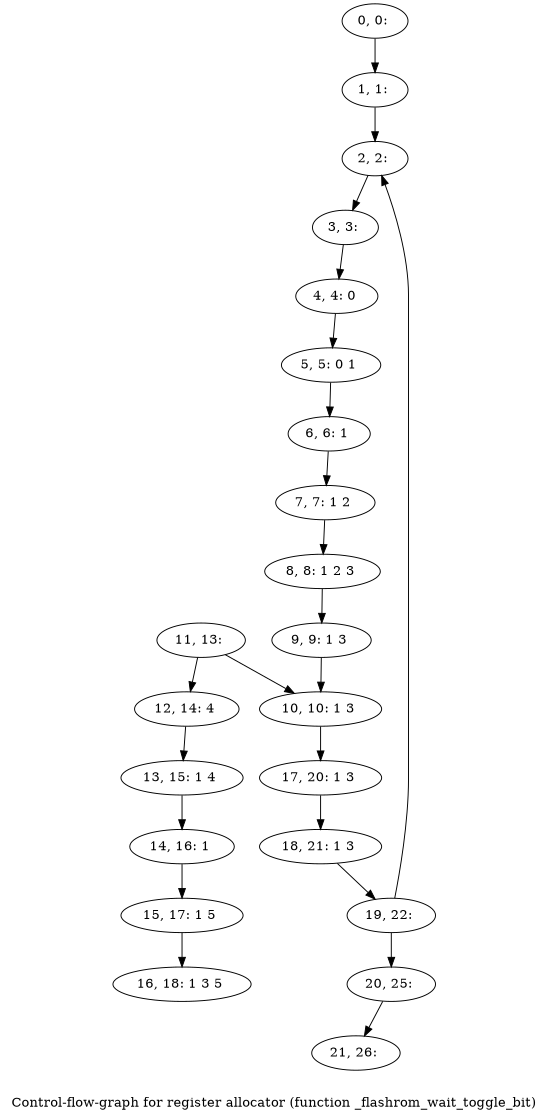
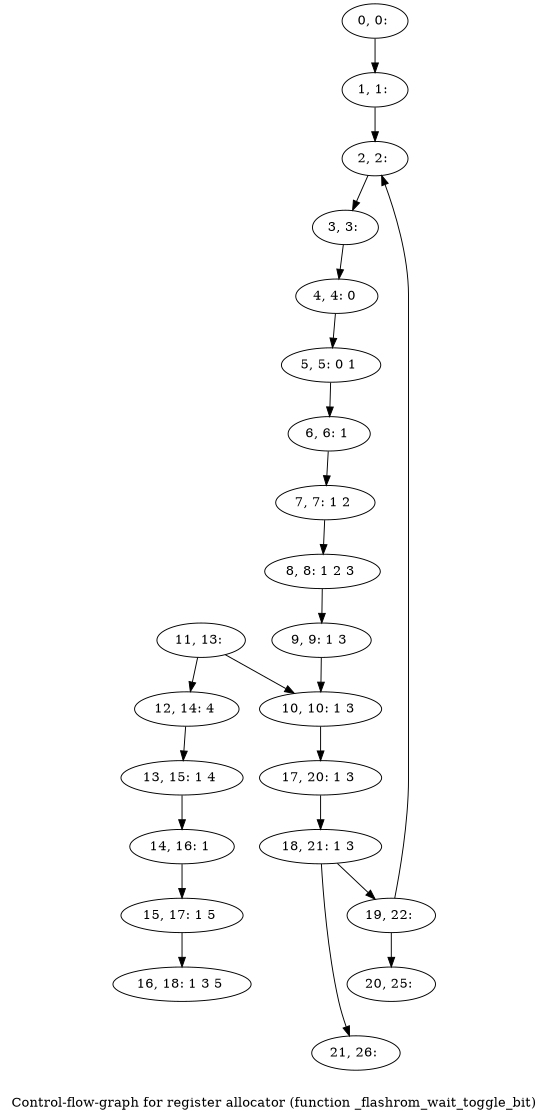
edge "20, 25:" -> "21, 26:": now "18, 21: 1 3" -> "21, 26:"
